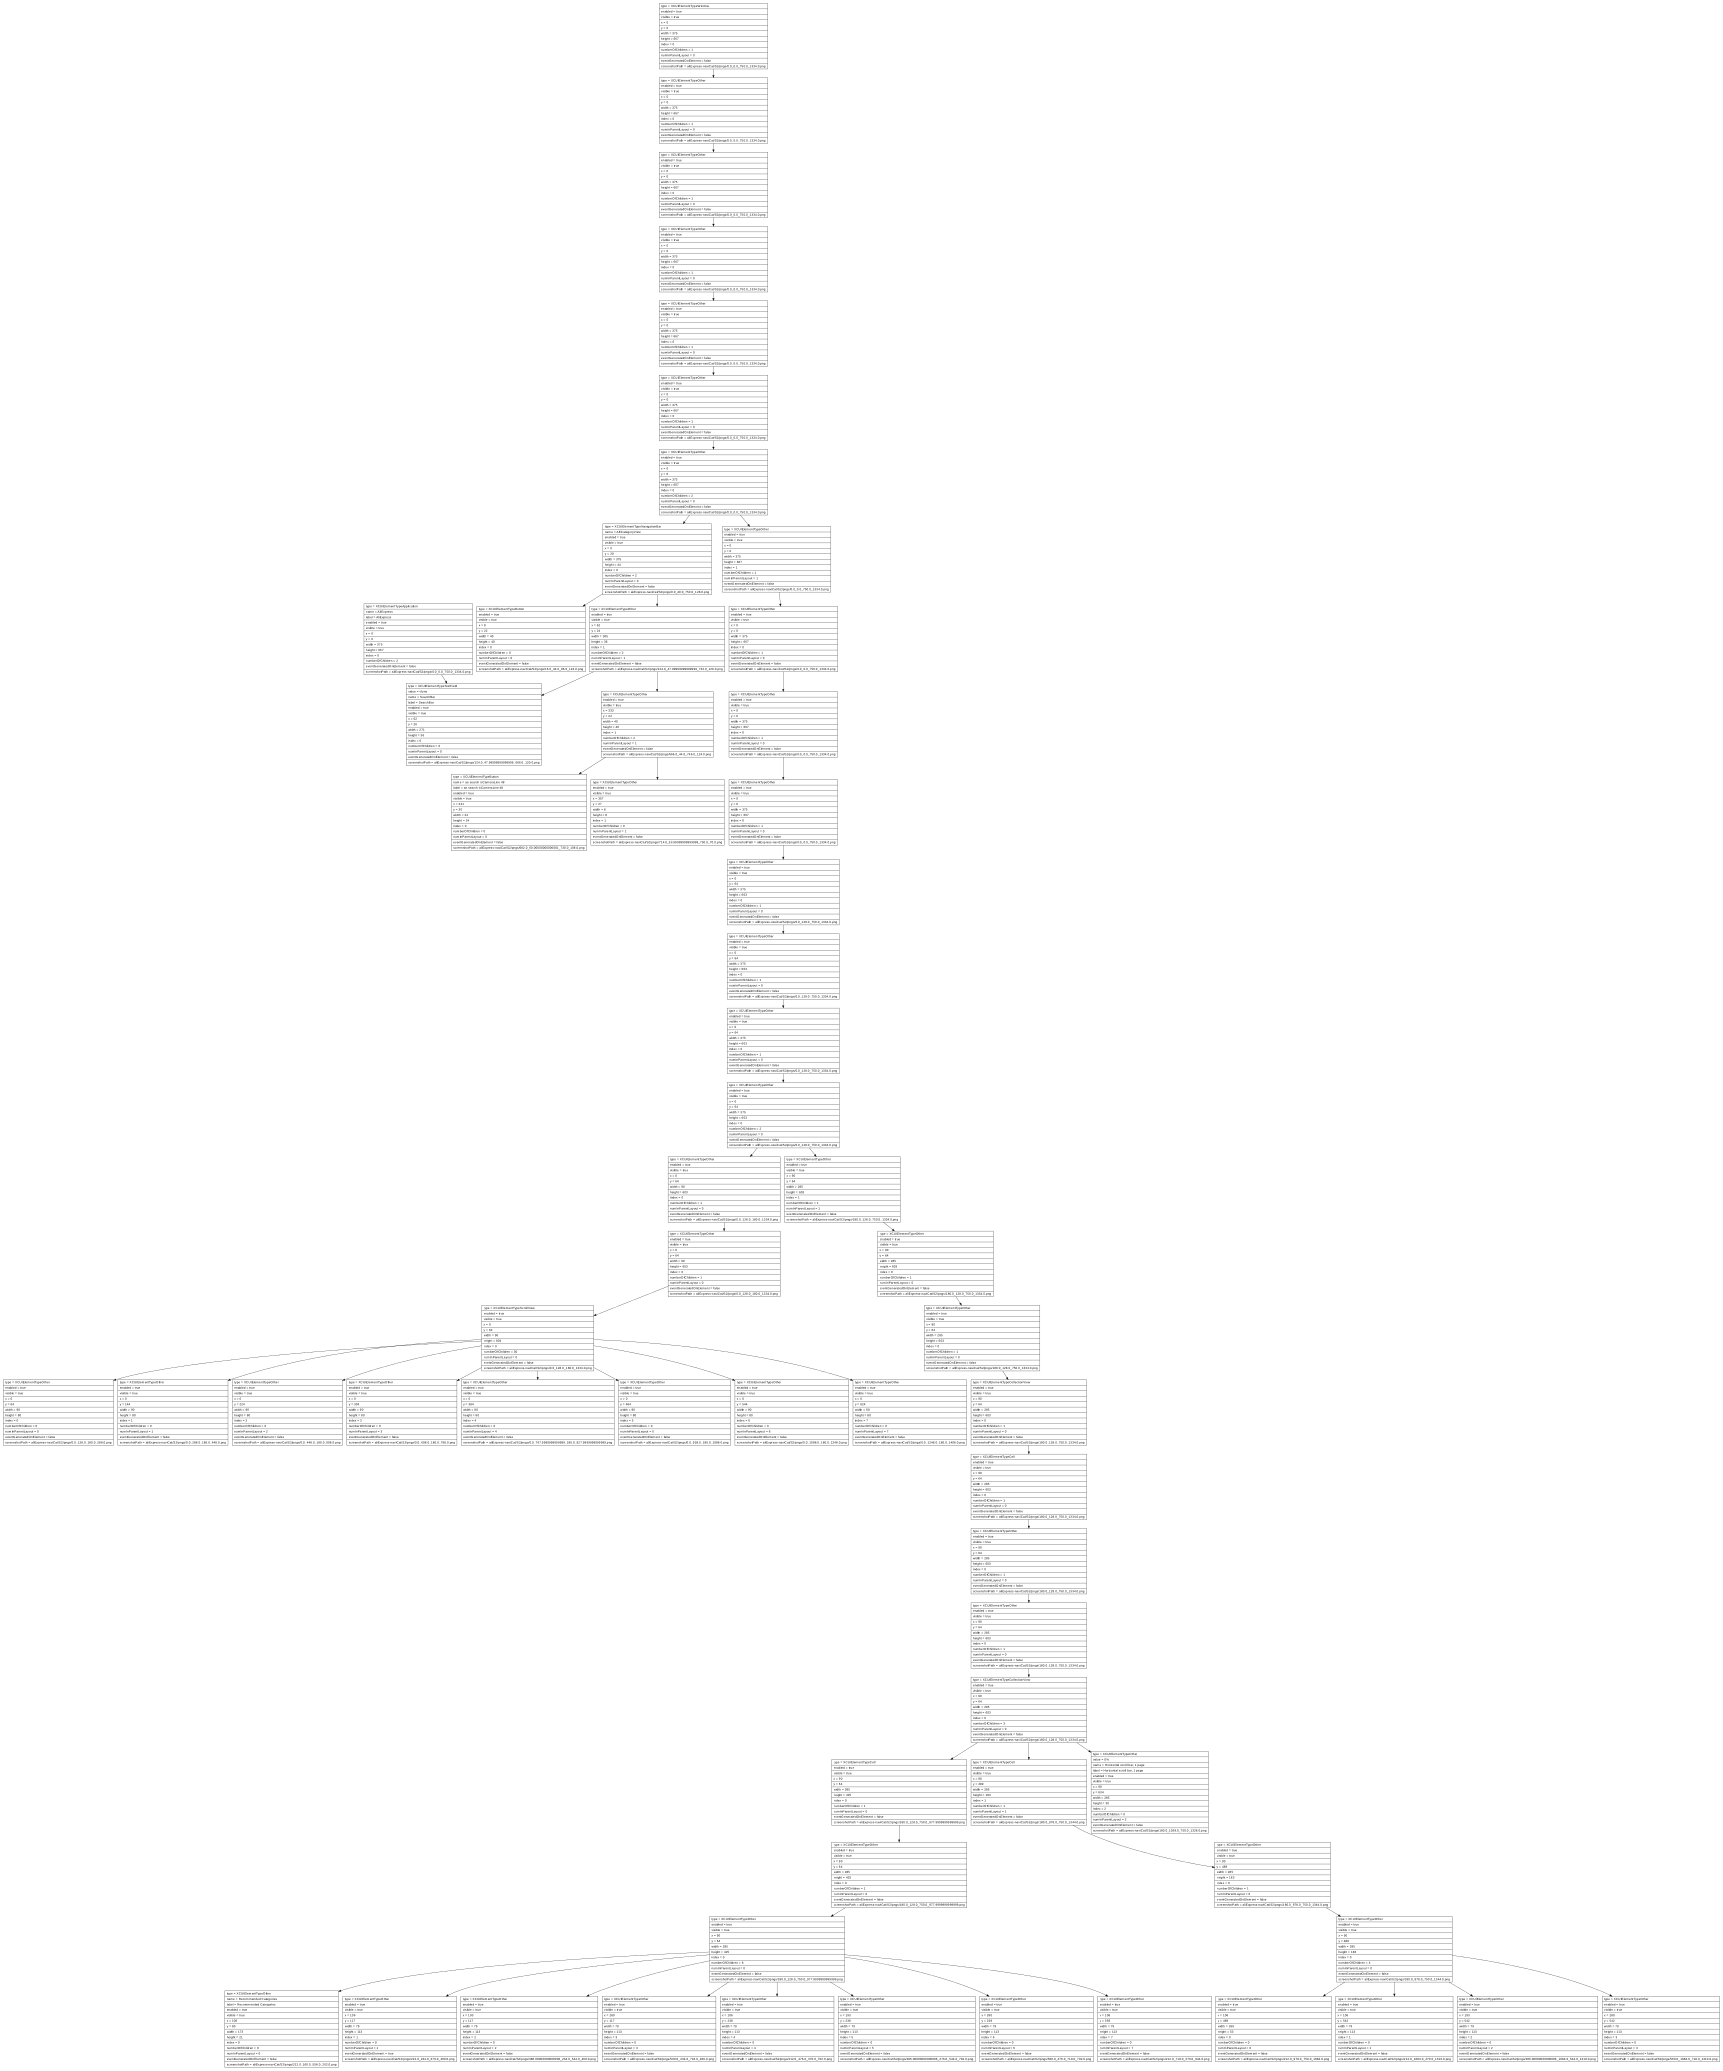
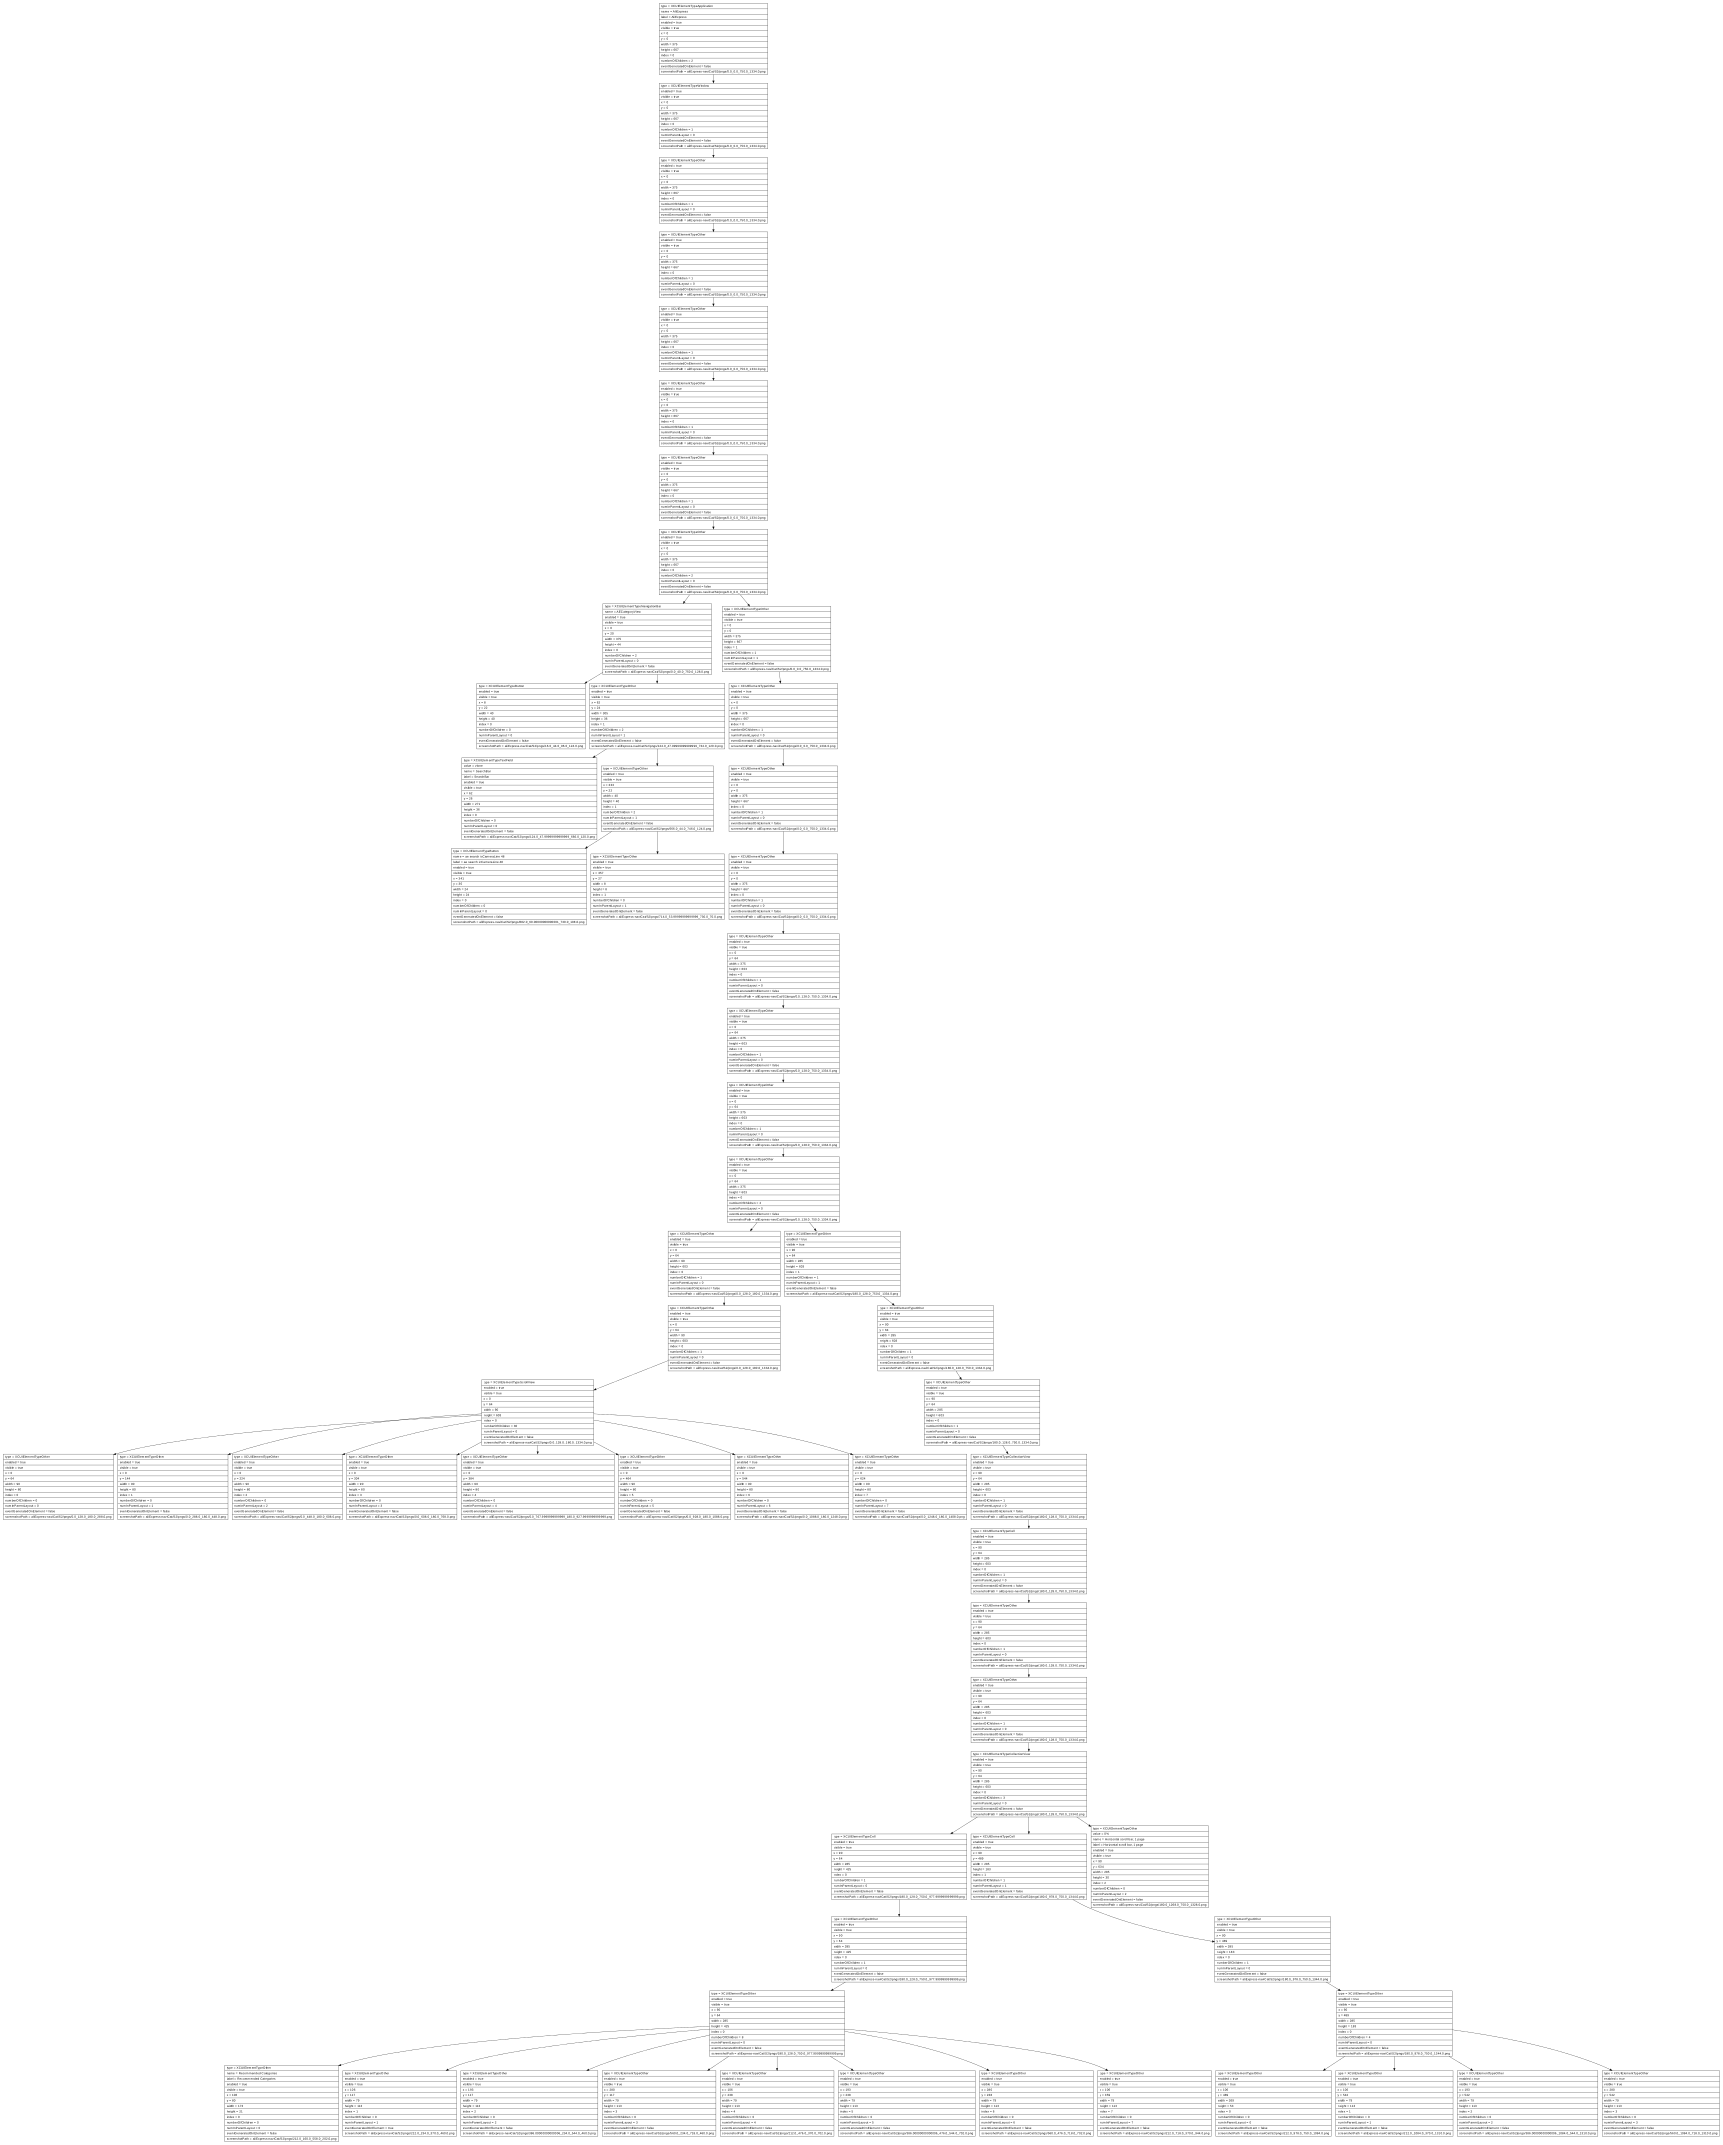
edge "type = XCUIElementTypeApplication" -> "type = XCUIElementTypeTextField": now "type = XCUIElementTypeApplication" -> "type = XCUIElementTypeWindow"
